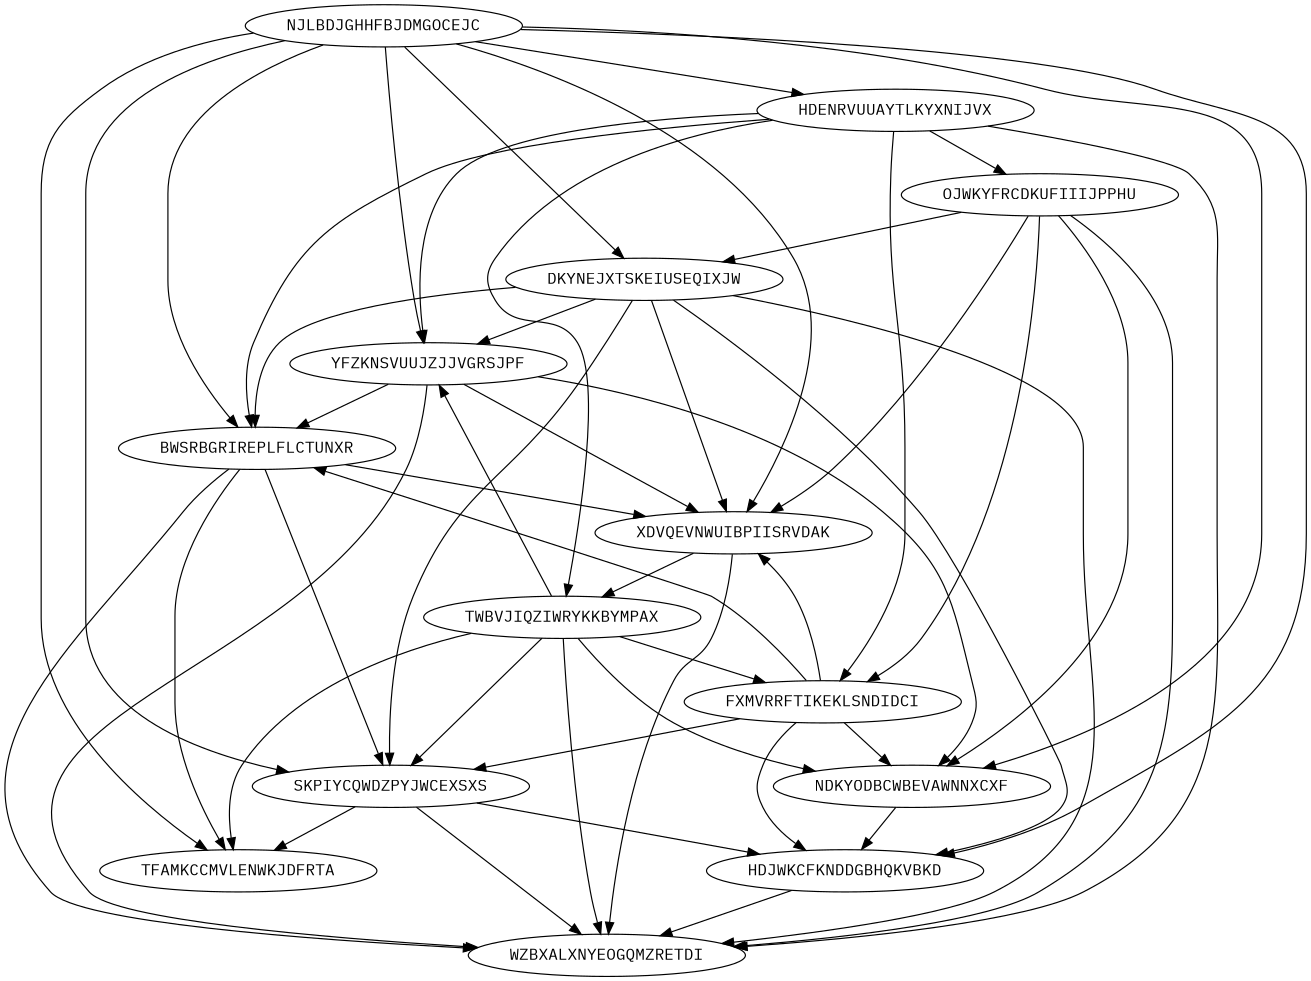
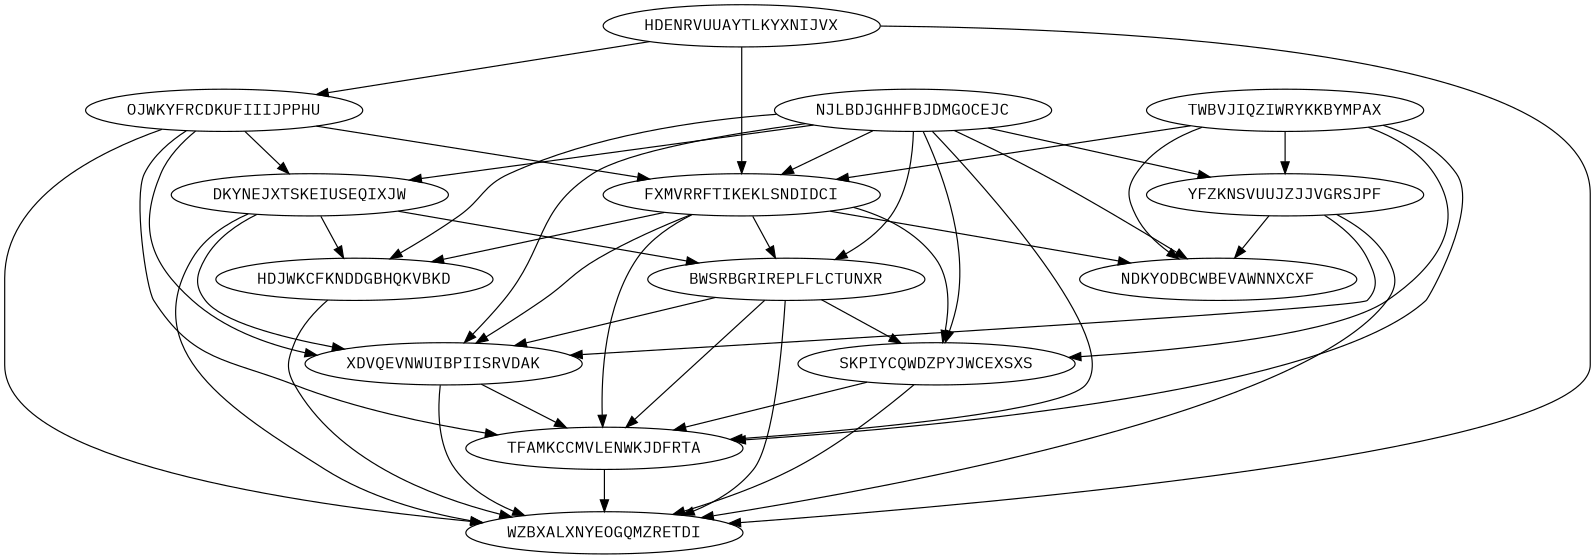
edge "NJLBDJGHHFBJDMGOCEJC" -> "HDENRVUUAYTLKYXNIJVX": now "NJLBDJGHHFBJDMGOCEJC" -> "FXMVRRFTIKEKLSNDIDCI"
edge "HDENRVUUAYTLKYXNIJVX" -> "YFZKNSVUUJZJJVGRSJPF": removed
edge "HDENRVUUAYTLKYXNIJVX" -> "BWSRBGRIREPLFLCTUNXR": removed
edge "HDENRVUUAYTLKYXNIJVX" -> "TWBVJIQZIWRYKKBYMPAX": removed
edge "FXMVRRFTIKEKLSNDIDCI" -> "TFAMKCCMVLENWKJDFRTA": added
edge "DKYNEJXTSKEIUSEQIXJW" -> "YFZKNSVUUJZJJVGRSJPF": removed
edge "YFZKNSVUUJZJJVGRSJPF" -> "BWSRBGRIREPLFLCTUNXR": removed
edge "DKYNEJXTSKEIUSEQIXJW" -> "SKPIYCQWDZPYJWCEXSXS": removed
edge "OJWKYFRCDKUFIIIJPPHU" -> "NDKYODBCWBEVAWNNXCXF": now "OJWKYFRCDKUFIIIJPPHU" -> "TFAMKCCMVLENWKJDFRTA"
edge "XDVQEVNWUIBPIISRVDAK" -> "TWBVJIQZIWRYKKBYMPAX": now "XDVQEVNWUIBPIISRVDAK" -> "TFAMKCCMVLENWKJDFRTA"
edge "TWBVJIQZIWRYKKBYMPAX" -> "WZBXALXNYEOGQMZRETDI": now "TFAMKCCMVLENWKJDFRTA" -> "WZBXALXNYEOGQMZRETDI"
edge "NDKYODBCWBEVAWNNXCXF" -> "HDJWKCFKNDDGBHQKVBKD": removed
edge "SKPIYCQWDZPYJWCEXSXS" -> "HDJWKCFKNDDGBHQKVBKD": removed
